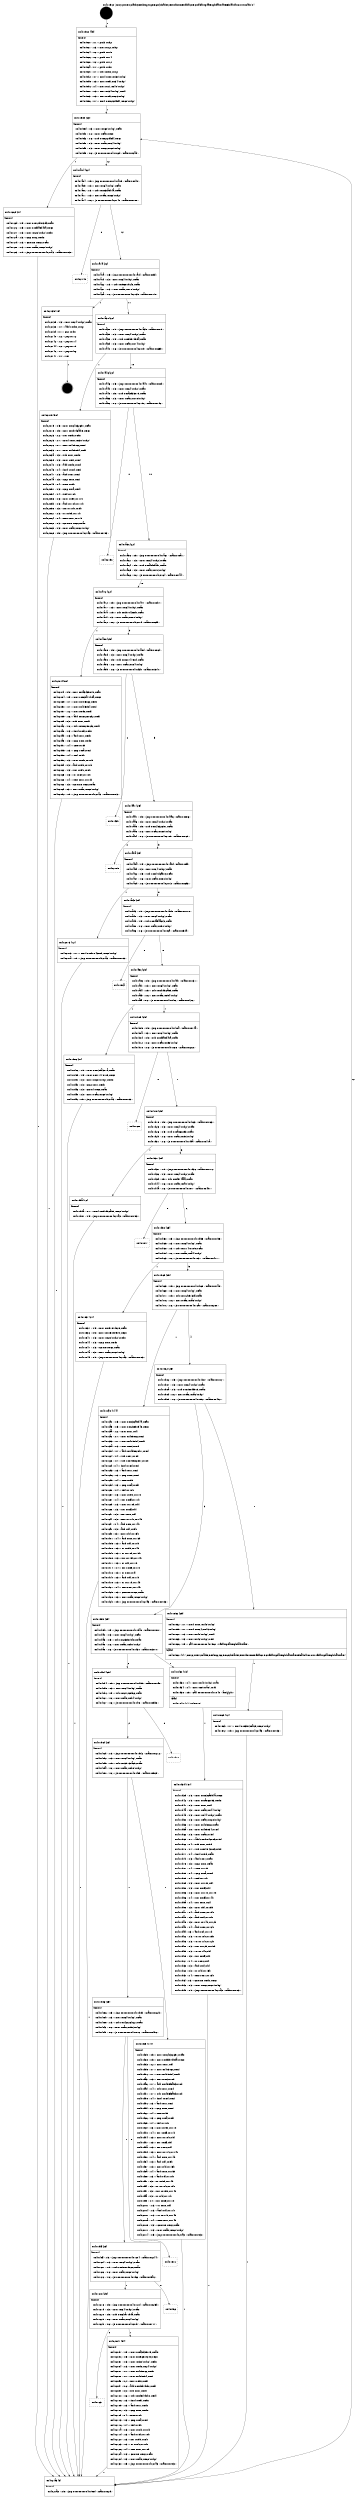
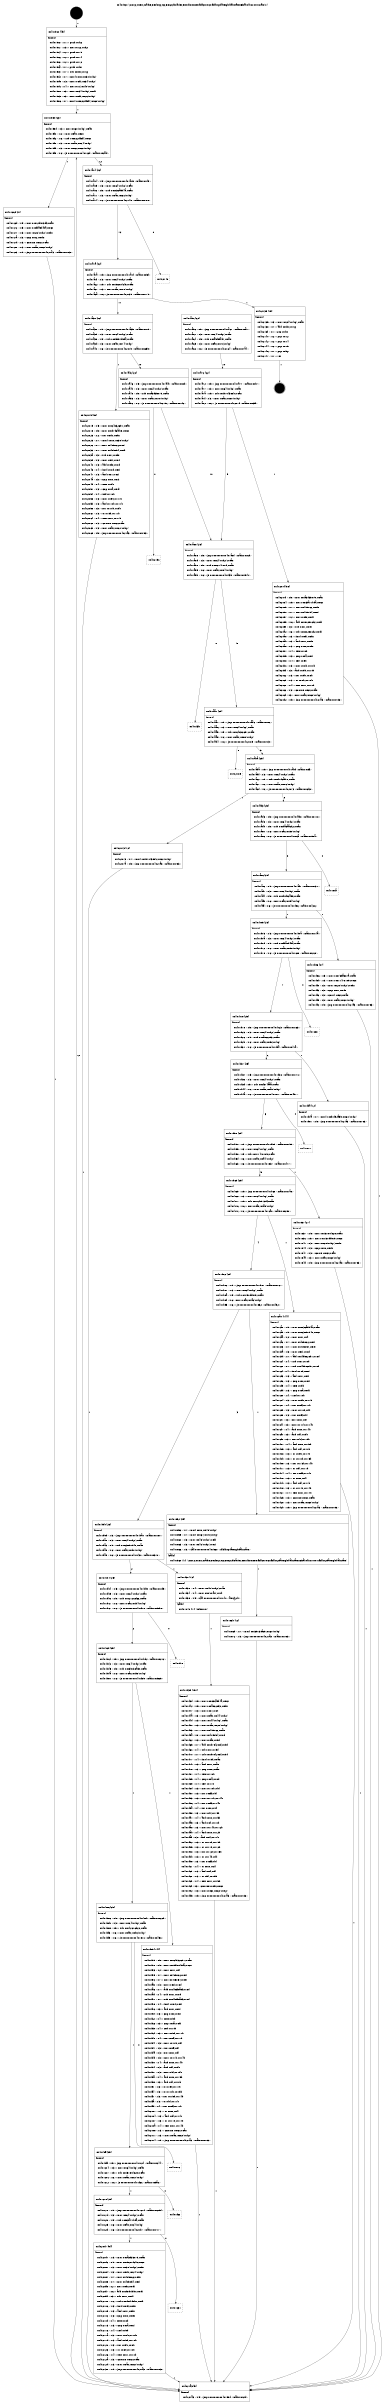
edge "0x401a46 [22]" -> "0x401a5c [22]": now "0x401a46 [22]" -> "0x401a88 [25]"
